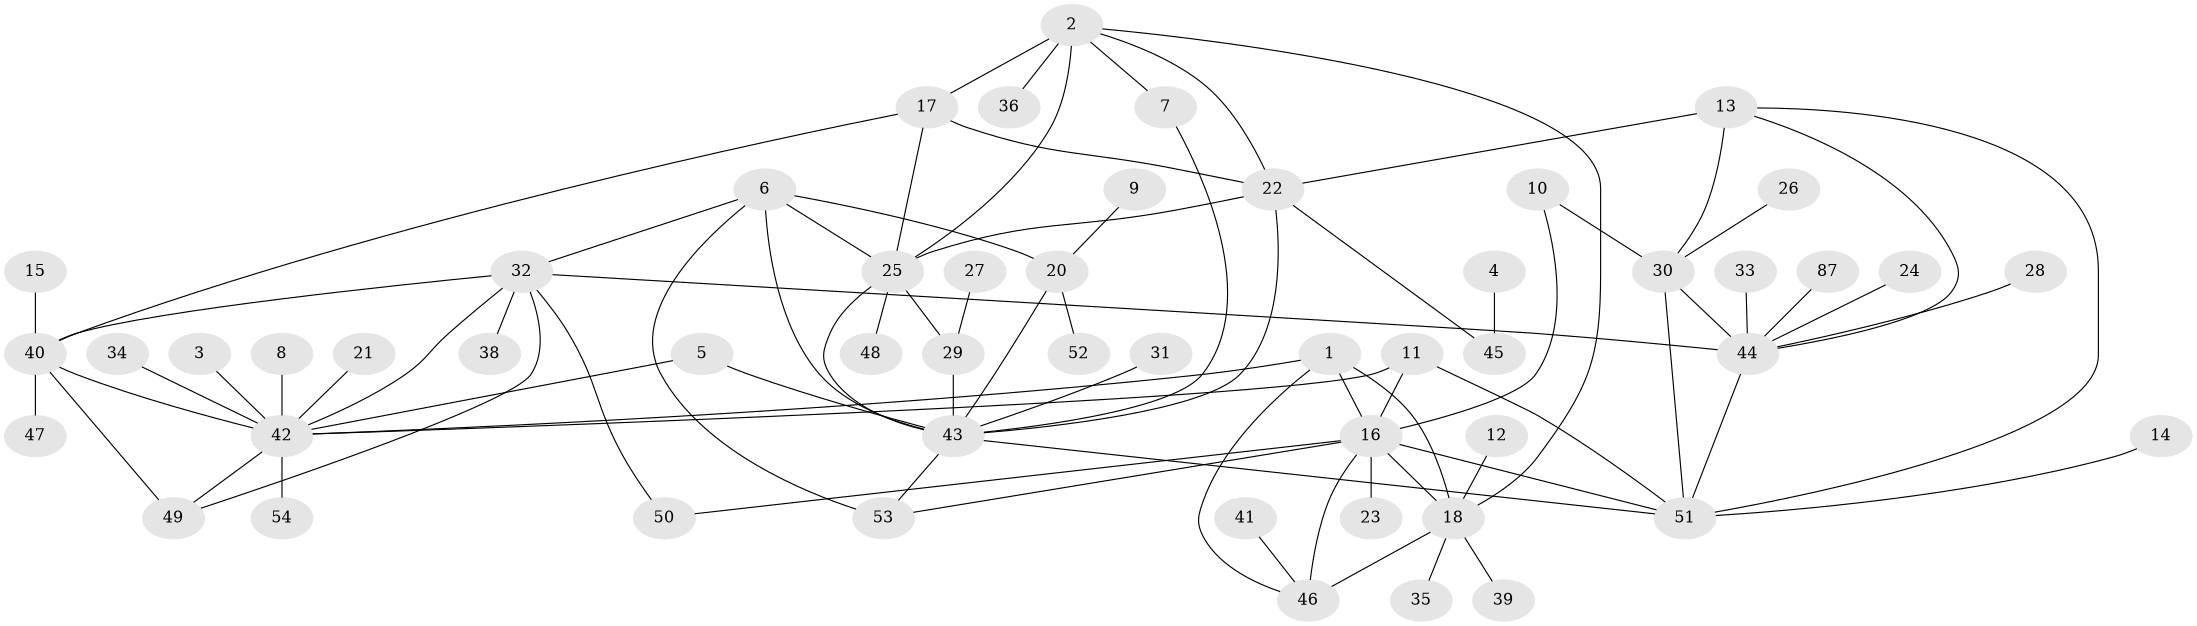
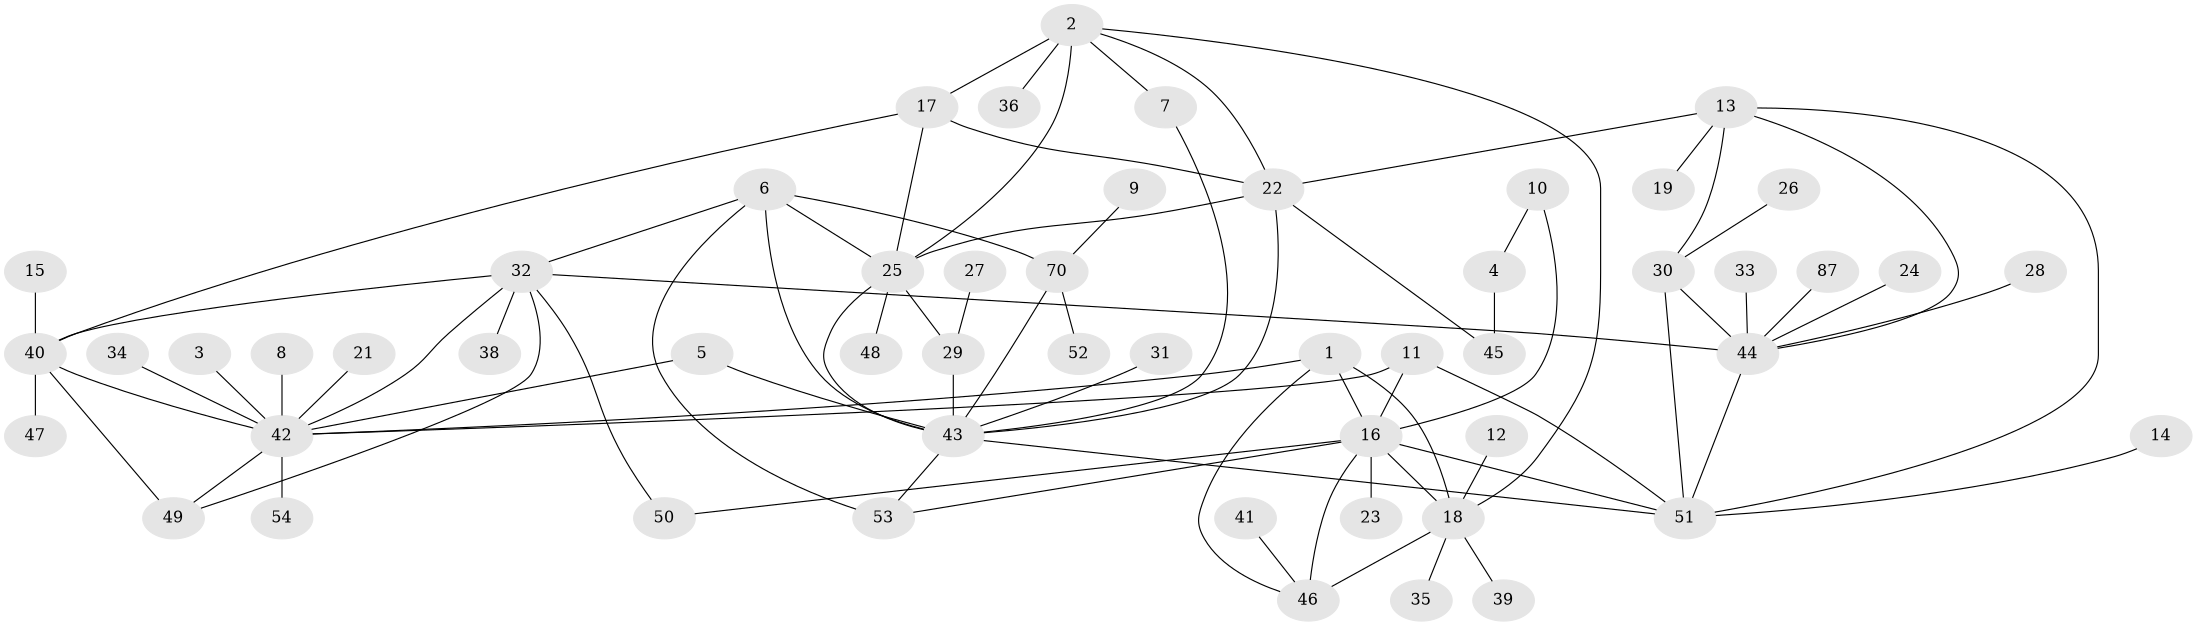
node "19": added
edge "10" -- "30": now "10" -- "4"
node "20": label "20" -> "70"
